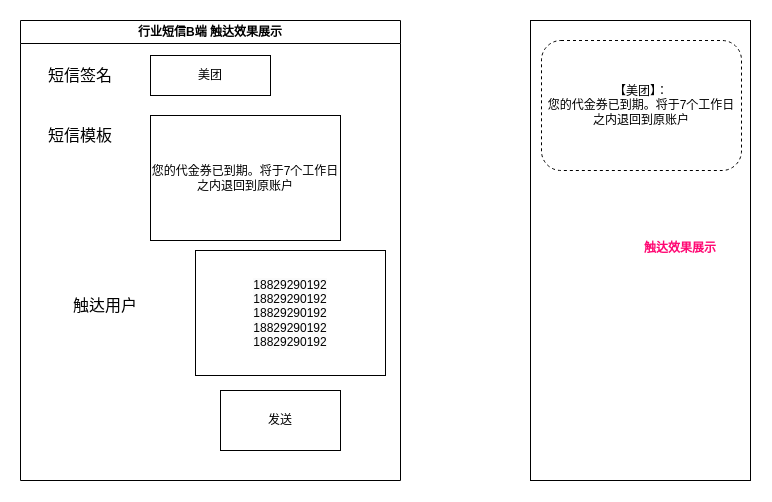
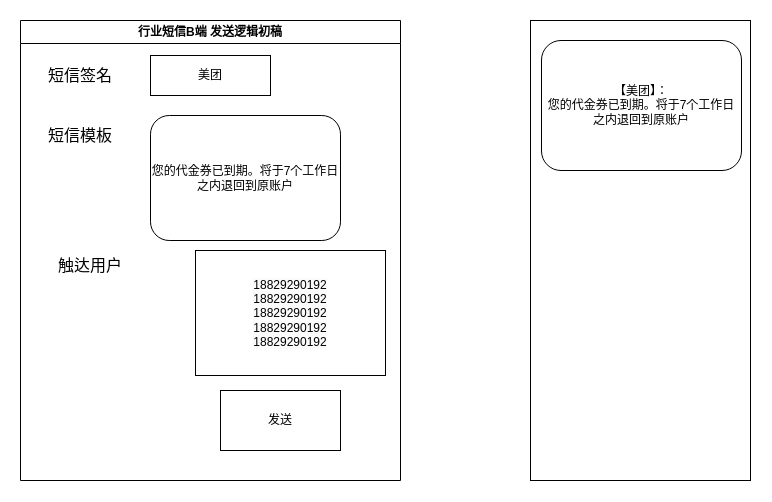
node "行业短信B端 触达效果展示": label "行业短信B端 触达效果展示" -> "行业短信B端 发送逻辑初稿"
node "【美团】： 您的代金券已到期。将于7个工作日之内退回到原账户": style dashed -> solid
node "您的代金券已到期。将于7个工作日之内退回到原账户": shape rectangle -> rounded rectangle
node "触达效果展示": removed
node "触达用户": moved (106, 306) -> (91, 266)
